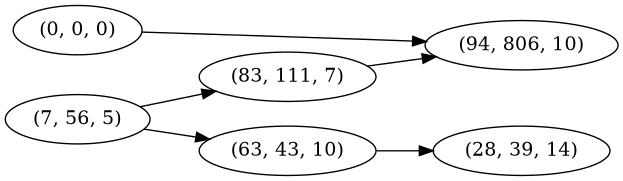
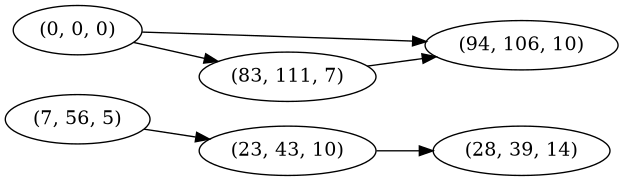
node "(94, 806, 10)": label "(94, 806, 10)" -> "(94, 106, 10)"
edge "(7, 56, 5)" -> "(83, 111, 7)": now "(0, 0, 0)" -> "(83, 111, 7)"
node "(63, 43, 10)": label "(63, 43, 10)" -> "(23, 43, 10)"
